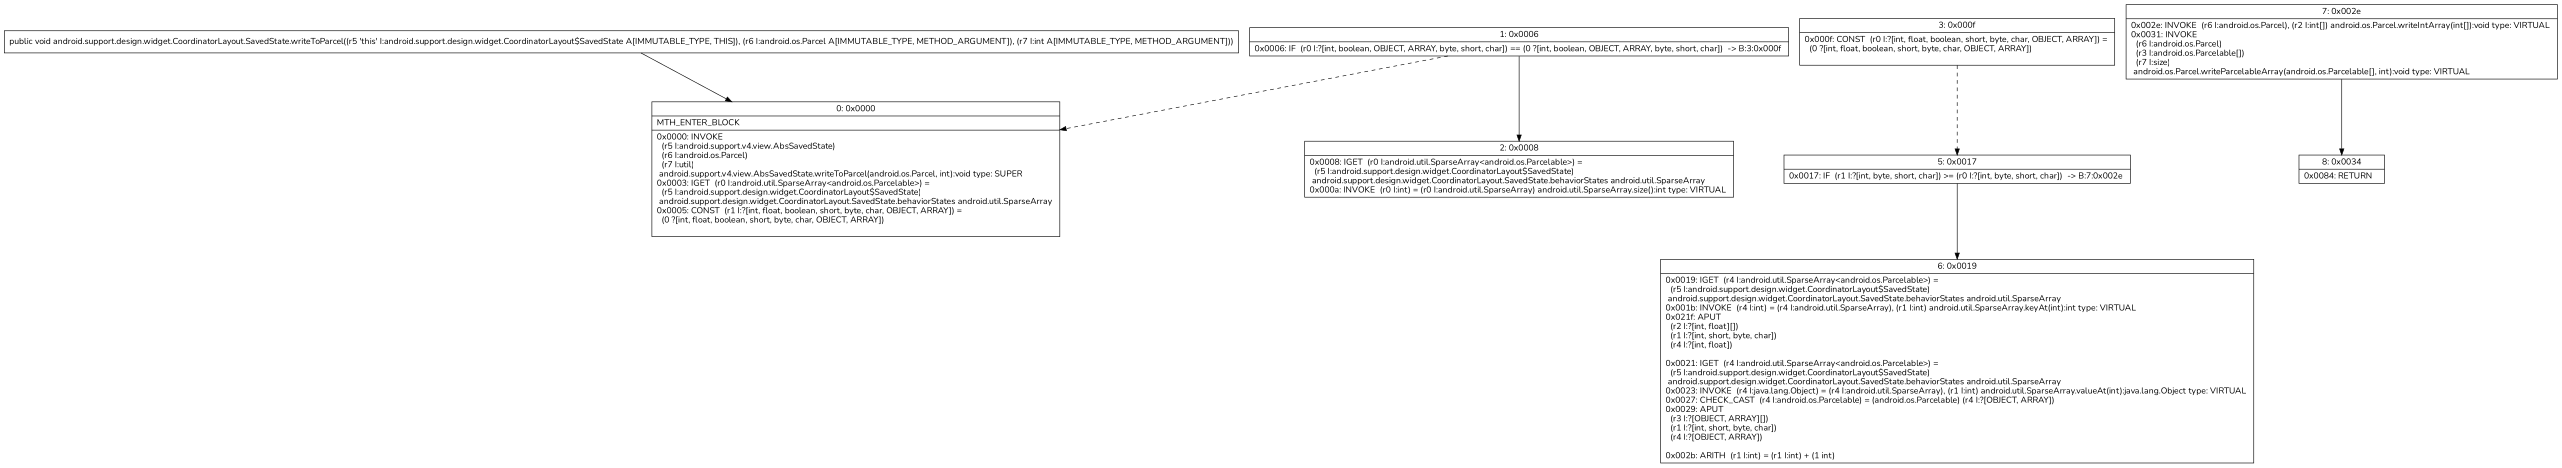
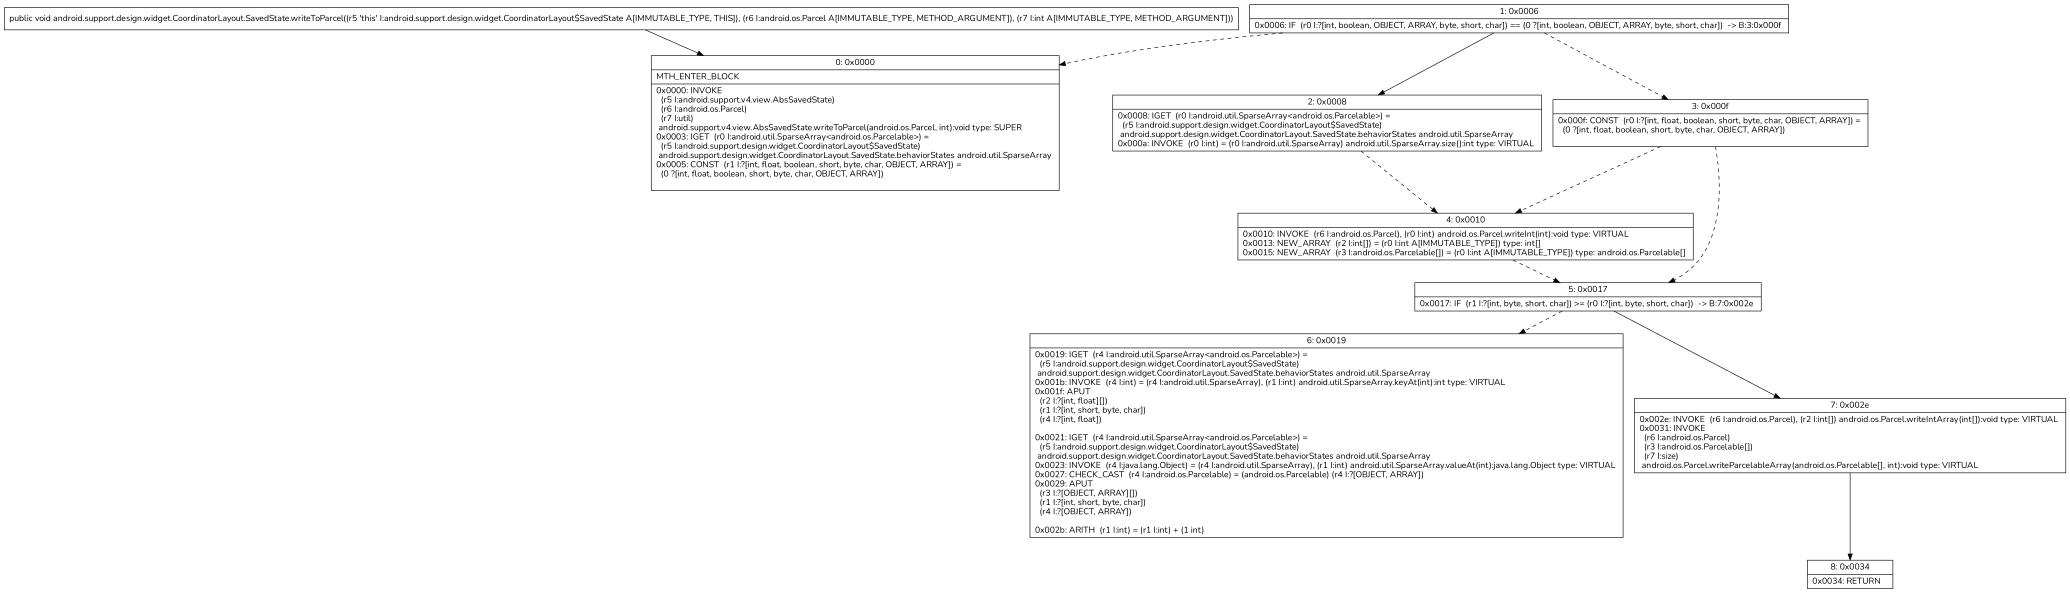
edge "1: 0x0006" -> "3: 0x000f": added
node "8: 0x0034": text "0x0084: RETURN" -> "0x0034: RETURN"
edge "5: 0x0017" -> "6: 0x0019": style solid -> dashed
node "4: 0x0010": added
node "6: 0x0019": text "0x021f: APUT" -> "0x001f: APUT"
edge "5: 0x0017" -> "7: 0x002e": added
